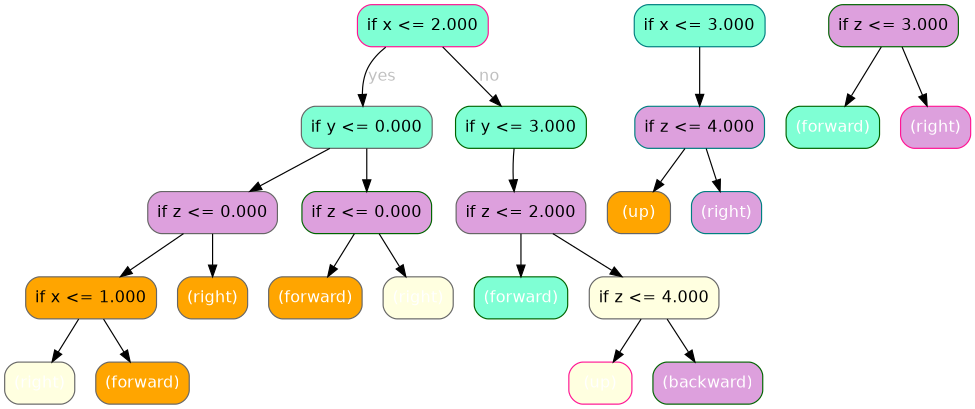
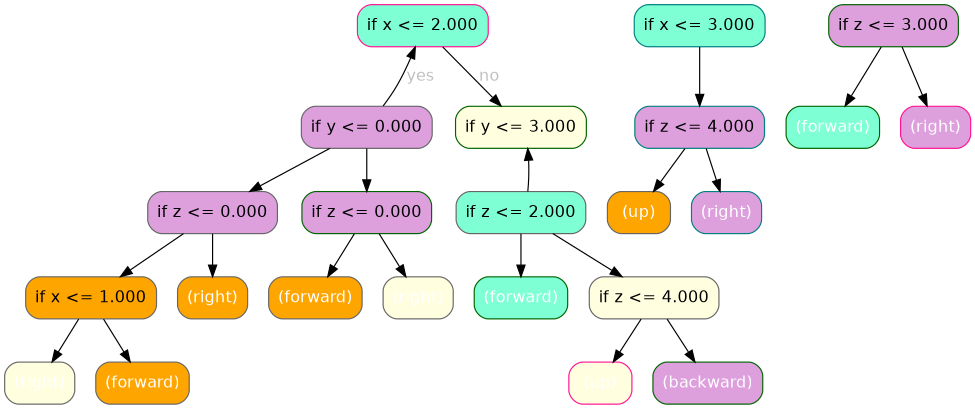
edge "if x <= 2.000" -> "if y <= 0.000": reversed
node "if y <= 0.000": fillcolor aquamarine -> plum
node "if y <= 3.000": fillcolor aquamarine -> lightyellow
edge "if y <= 3.000" -> "if z <= 2.000": reversed
node "if z <= 2.000": fillcolor plum -> aquamarine
